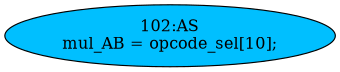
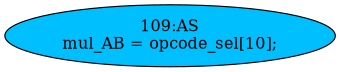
node "102:AS mul_AB = opcode_sel[10];": label "102:AS mul_AB = opcode_sel[10];" -> "109:AS mul_AB = opcode_sel[10];"
